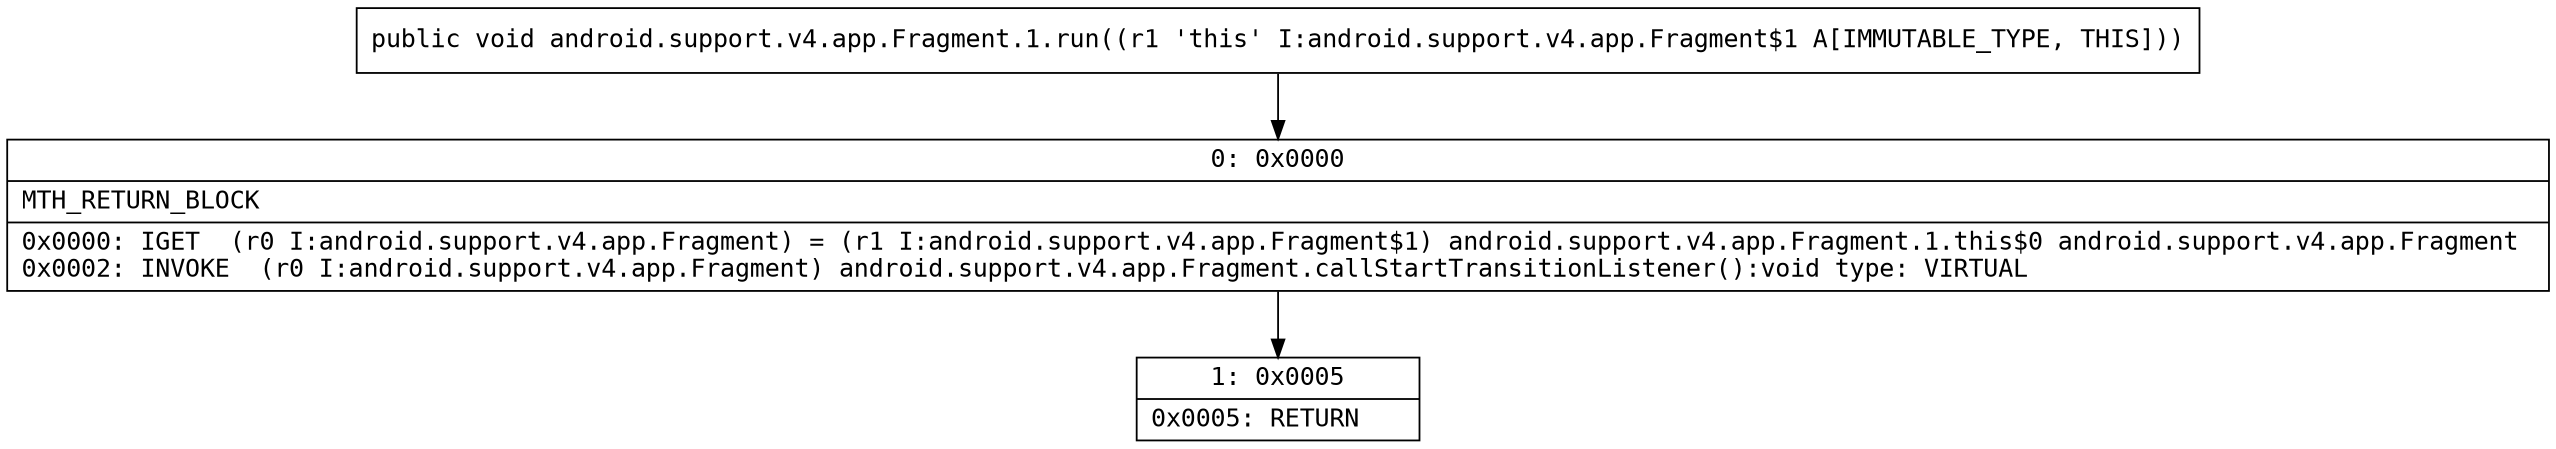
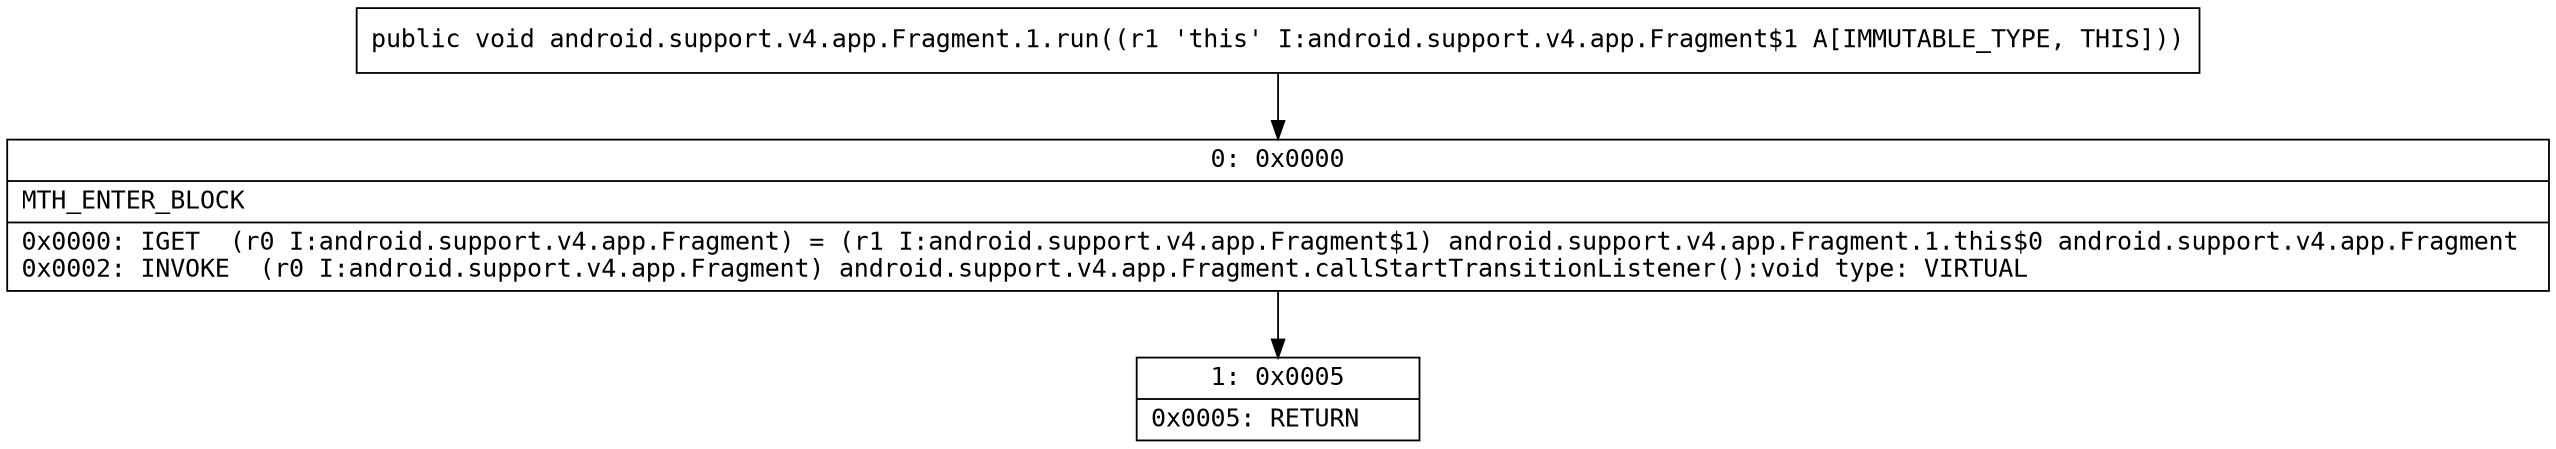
node "0: 0x0000": text "MTH_RETURN_BLOCK" -> "MTH_ENTER_BLOCK"
